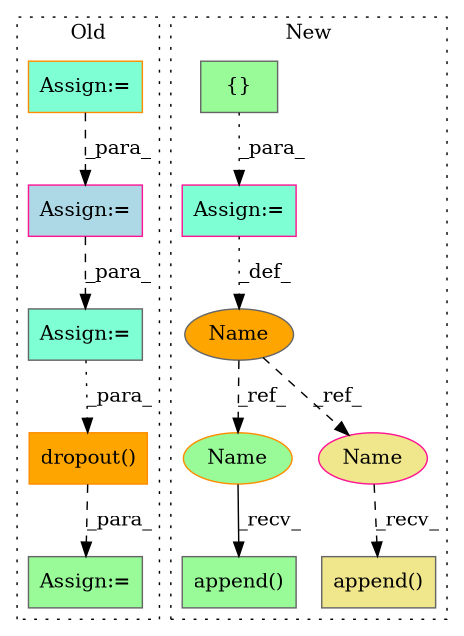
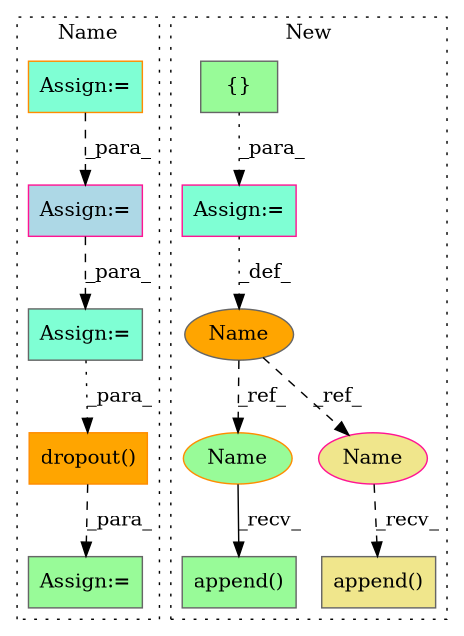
cluster "Old": label "Old" -> "Name"
